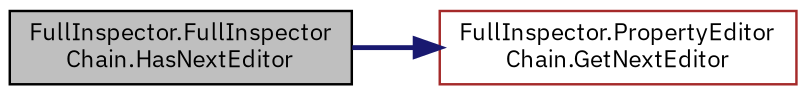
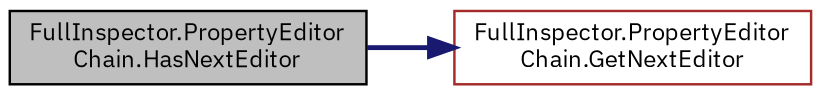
node "FullInspector.FullInspector Chain.HasNextEditor": label "FullInspector.FullInspector Chain.HasNextEditor" -> "FullInspector.PropertyEditor Chain.HasNextEditor"
